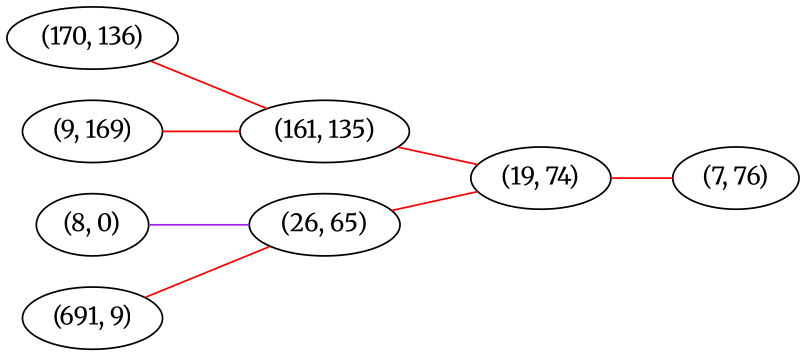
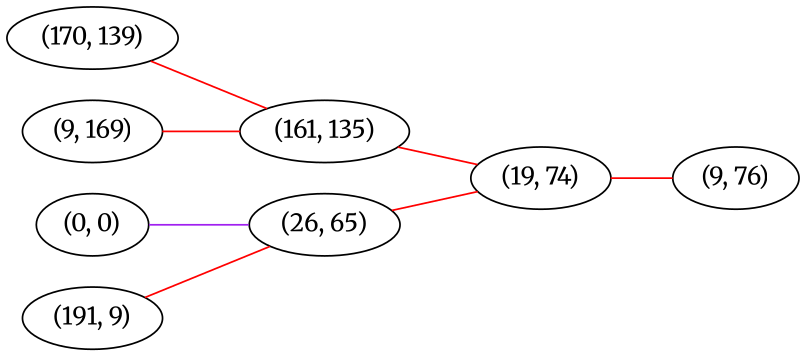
node "(170, 136)": label "(170, 136)" -> "(170, 139)"
node "(7, 76)": label "(7, 76)" -> "(9, 76)"
node "(8, 0)": label "(8, 0)" -> "(0, 0)"
node "(691, 9)": label "(691, 9)" -> "(191, 9)"
